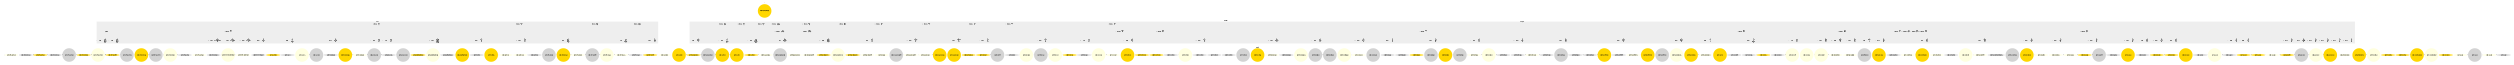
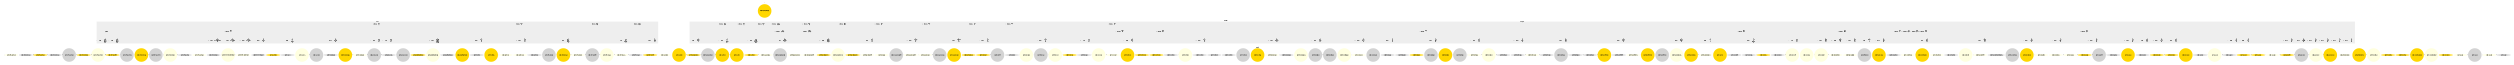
node "portage://sci-visualization/gnuplot-5.2.6": fillcolor gold -> lightgrey
